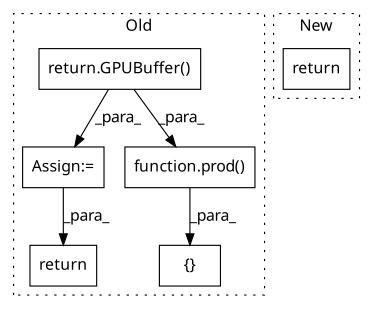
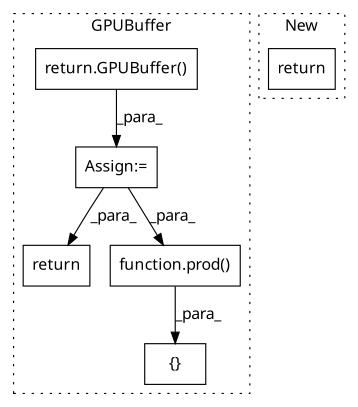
cluster "Old": label "Old" -> "GPUBuffer"
edge "return.GPUBuffer()" -> "function.prod()": now "Assign:=" -> "function.prod()"
